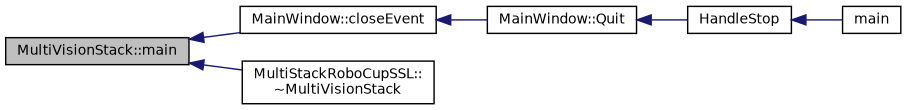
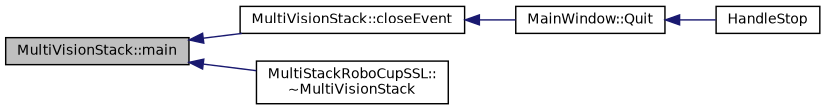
node "MainWindow::closeEvent": label "MainWindow::closeEvent" -> "MultiVisionStack::closeEvent"
node "main": removed
